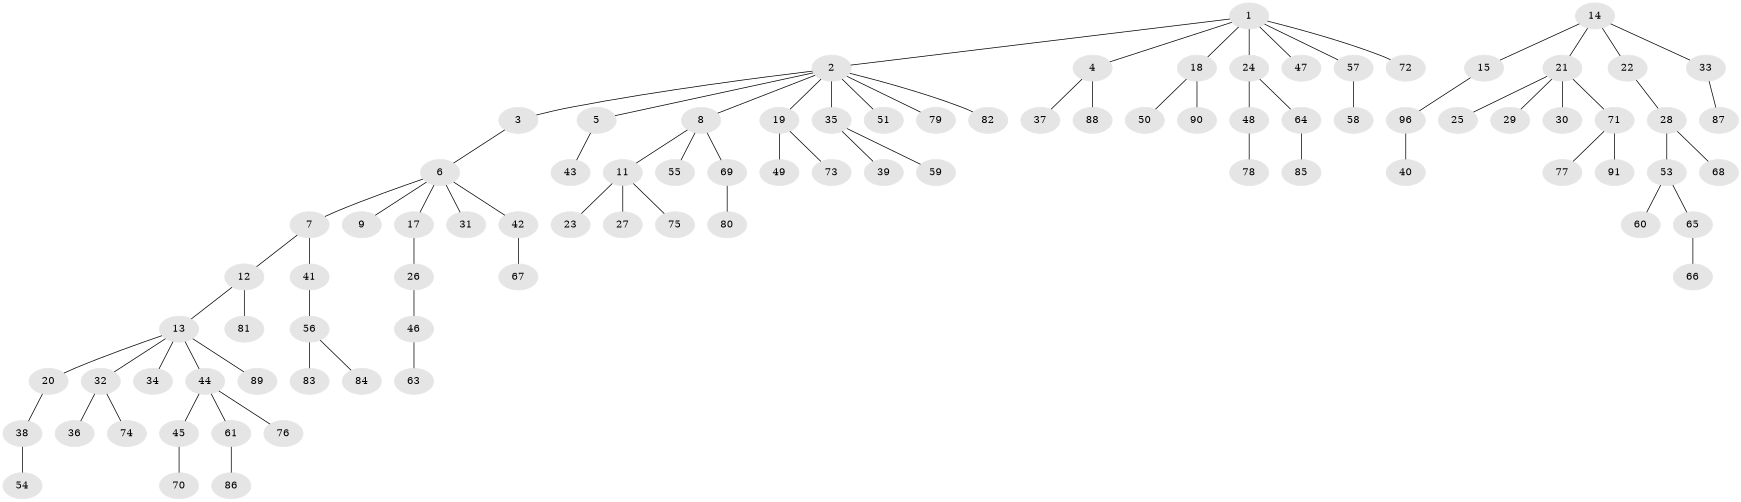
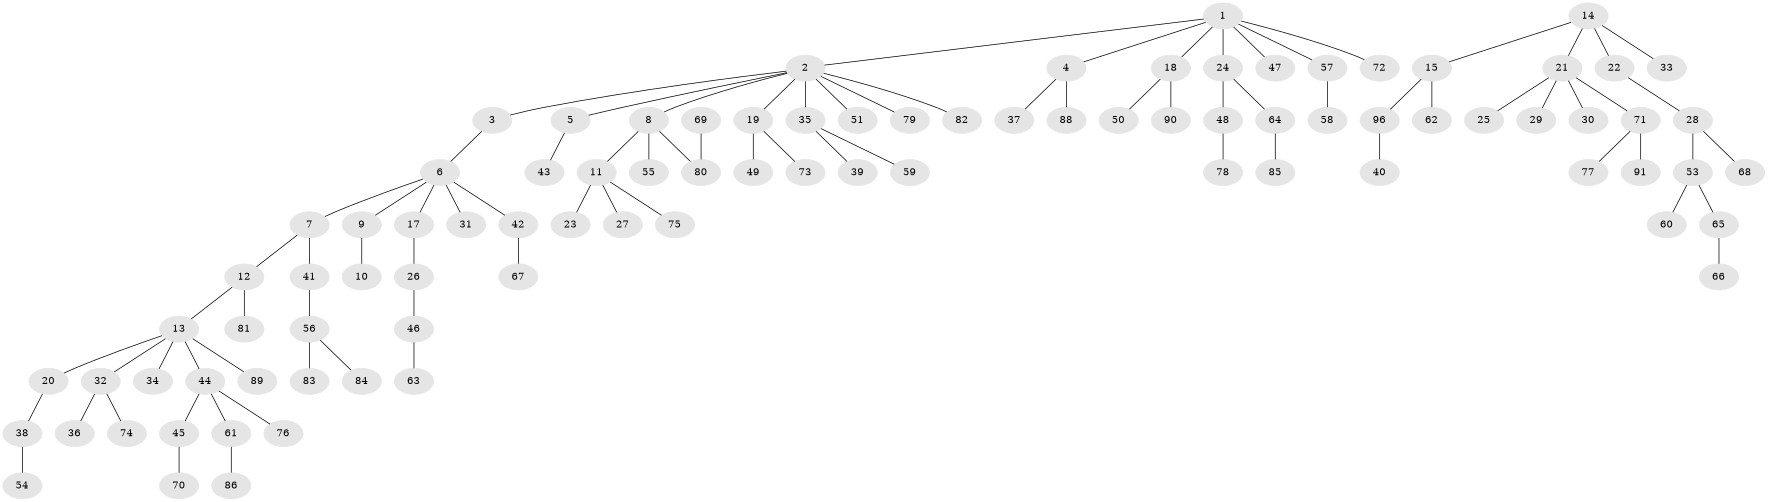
node "62": added
node "87": removed
edge "8" -- "69": now "8" -- "80"
node "10": added
